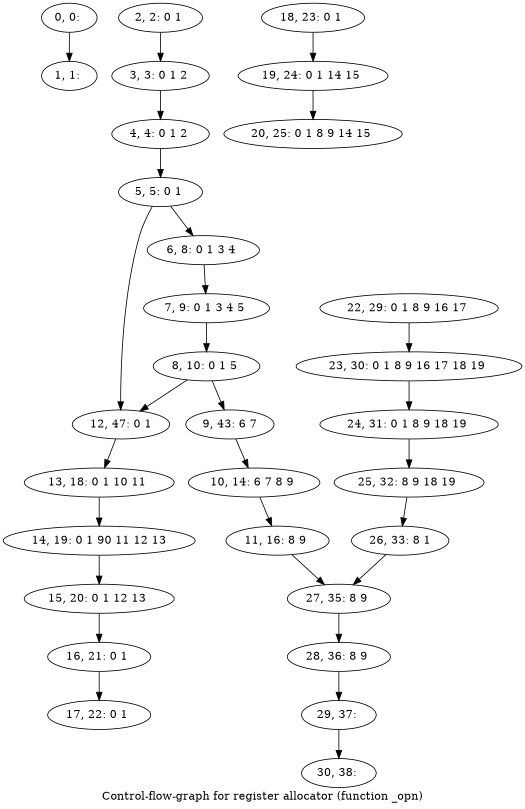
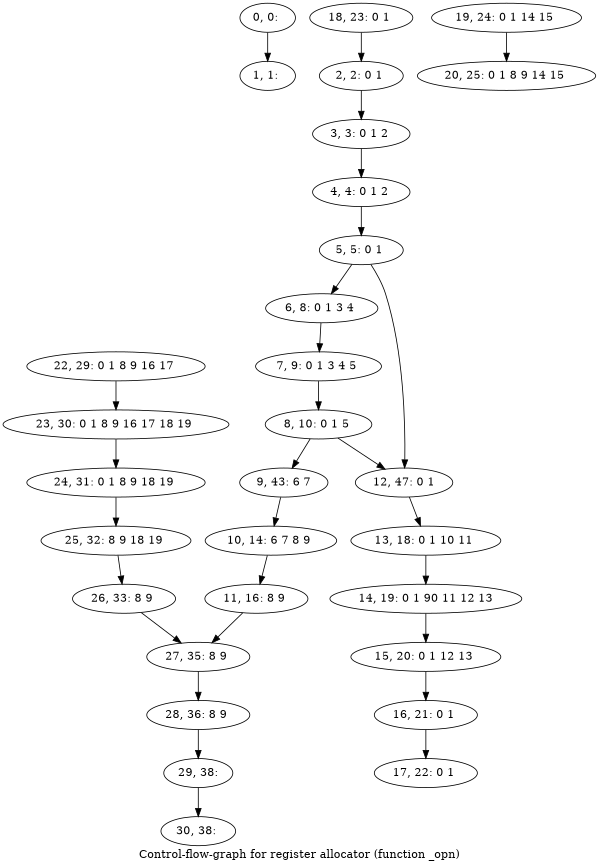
edge "18, 23: 0 1" -> "19, 24: 0 1 14 15": now "18, 23: 0 1" -> "2, 2: 0 1"
node "26, 33: 8 1": label "26, 33: 8 1" -> "26, 33: 8 9"
node "29, 37:": label "29, 37:" -> "29, 38:"
